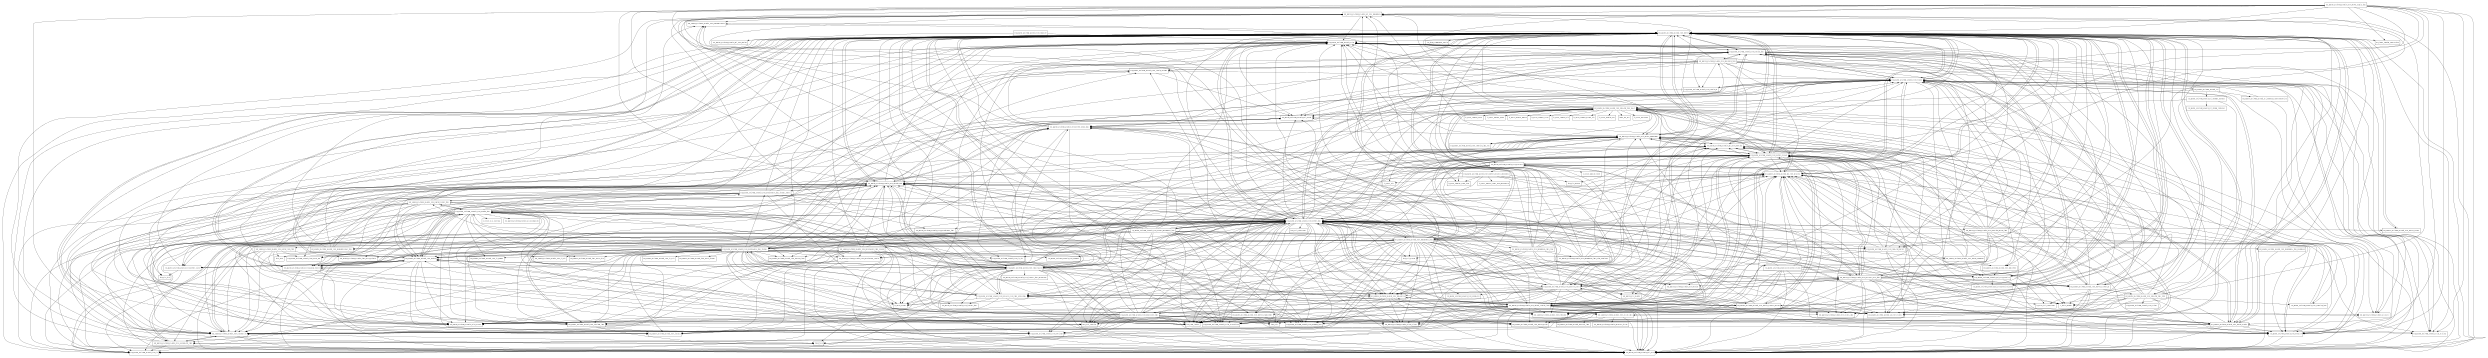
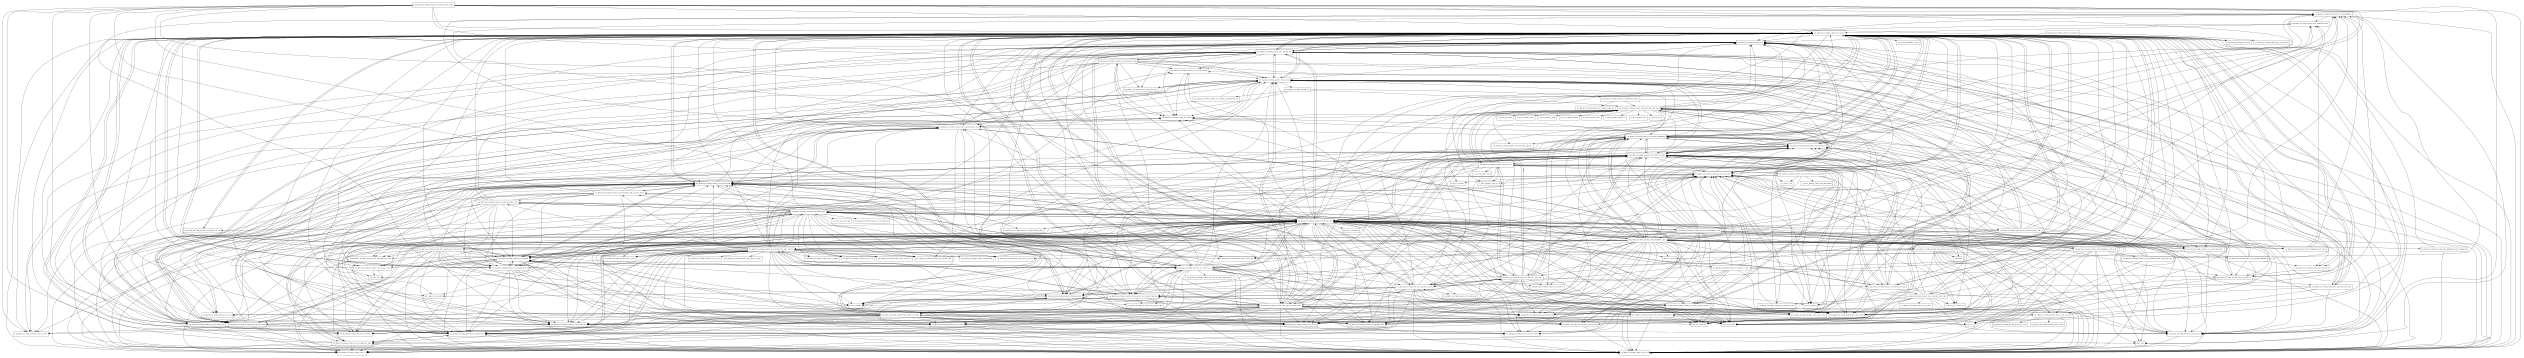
node "io_netty_channel_nio": removed
